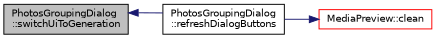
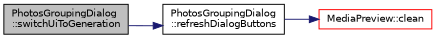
edge "PhotosGroupingDialog ::refreshDialogButtons" -> "PhotosGroupingDialog ::switchUiToGeneration": reversed
